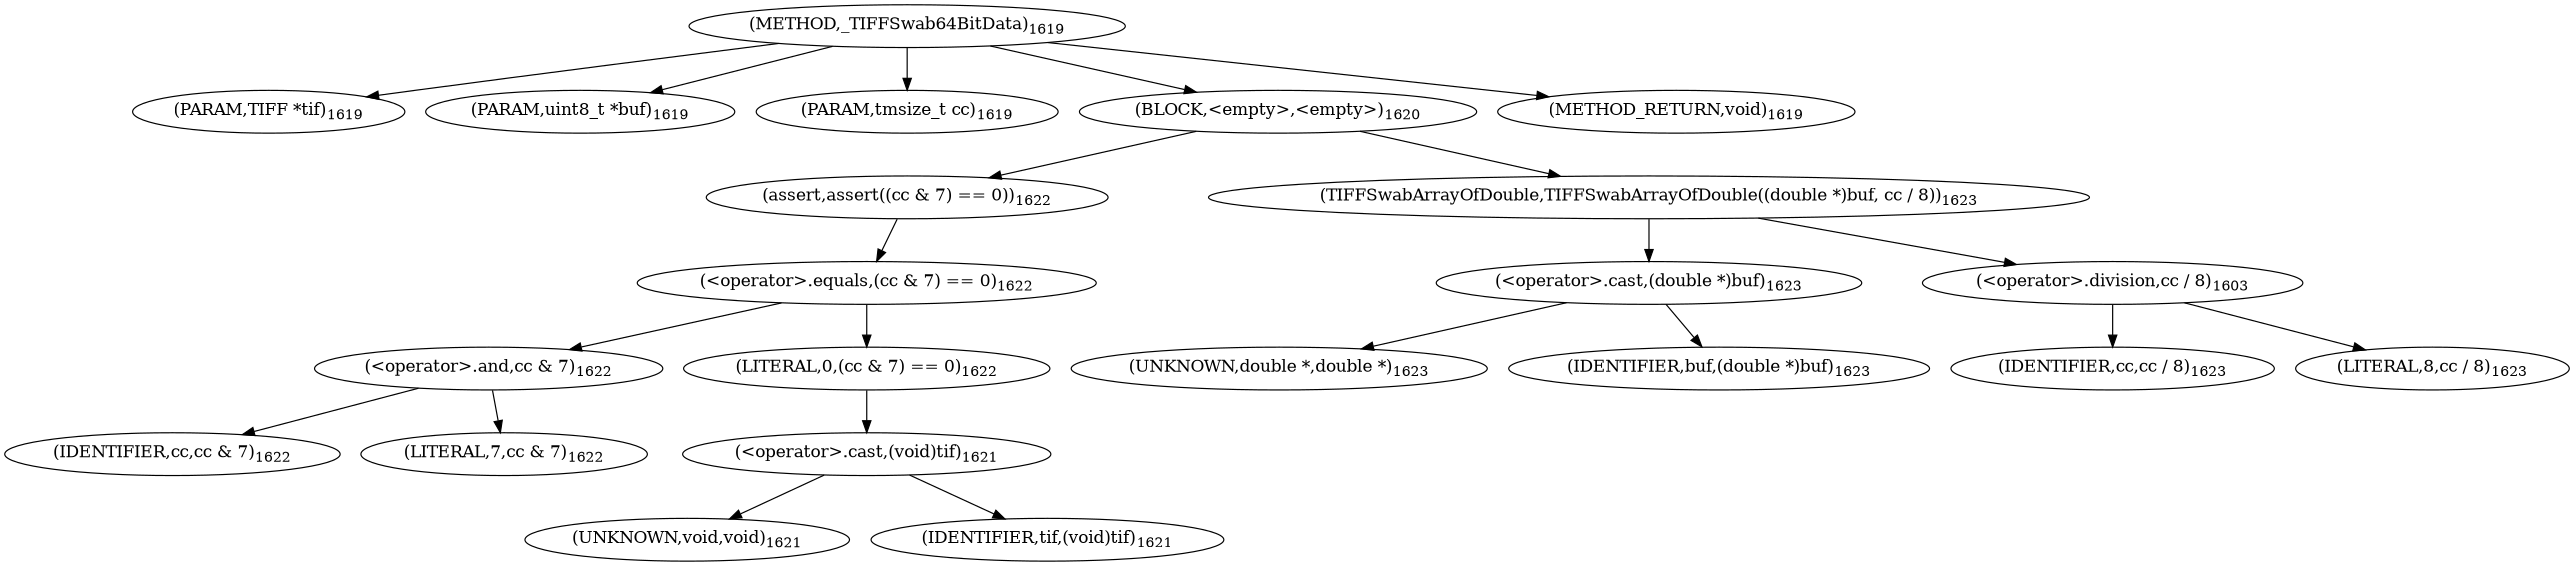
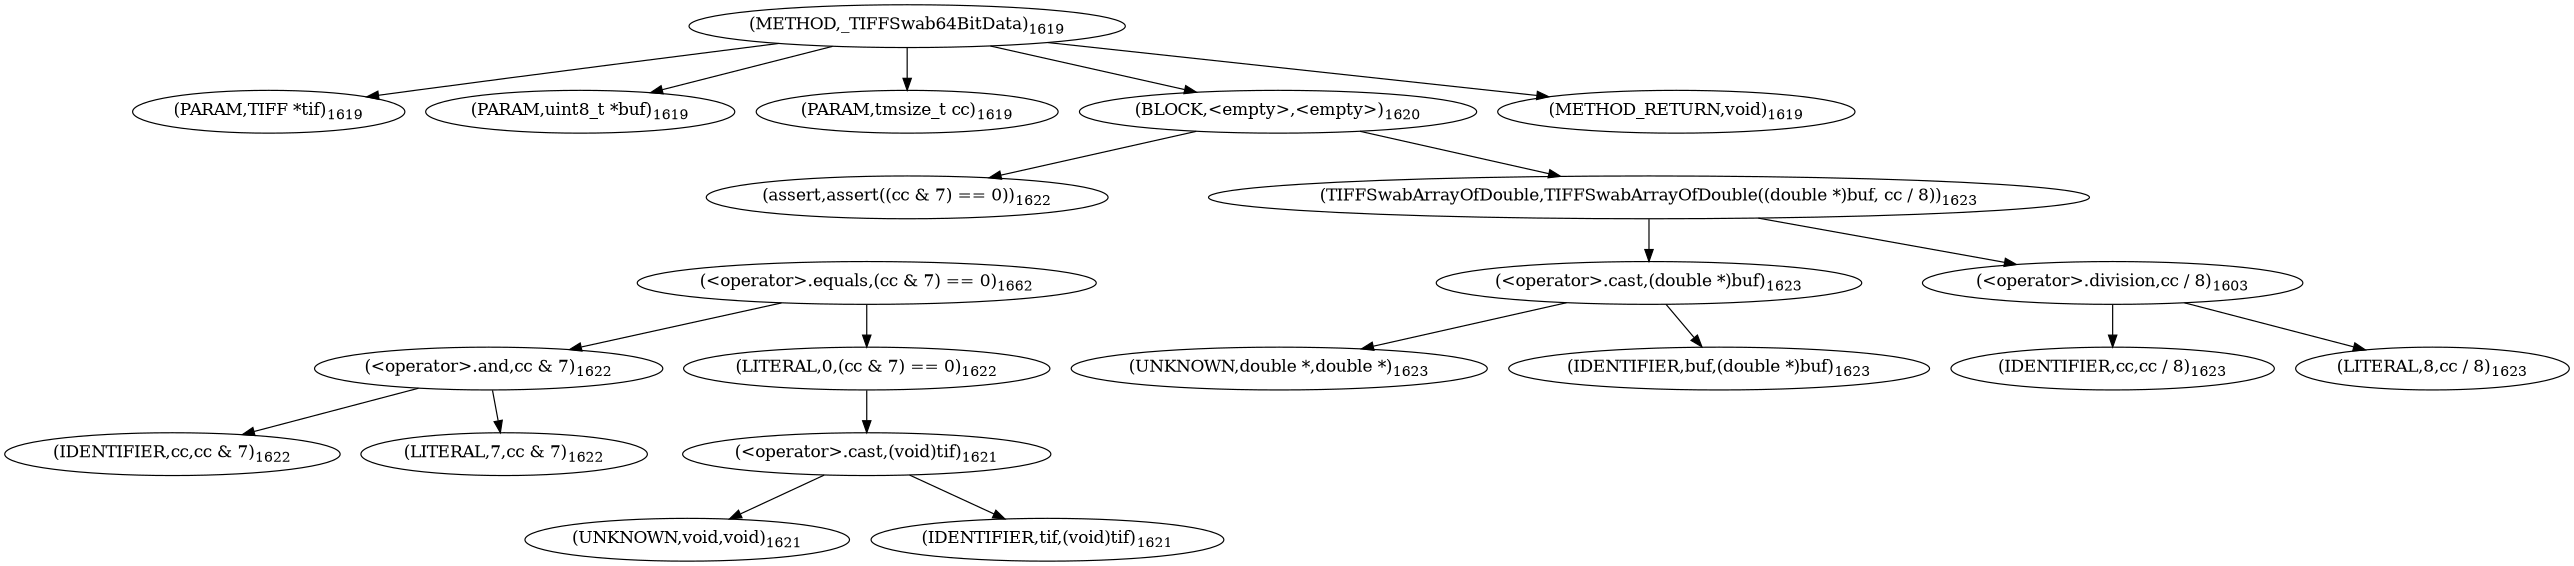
edge "(assert,assert((cc & 7) == 0))" -> "(<operator>.equals,(cc & 7) == 0)": removed
node "(<operator>.equals,(cc & 7) == 0)": text "1622" -> "1662"
